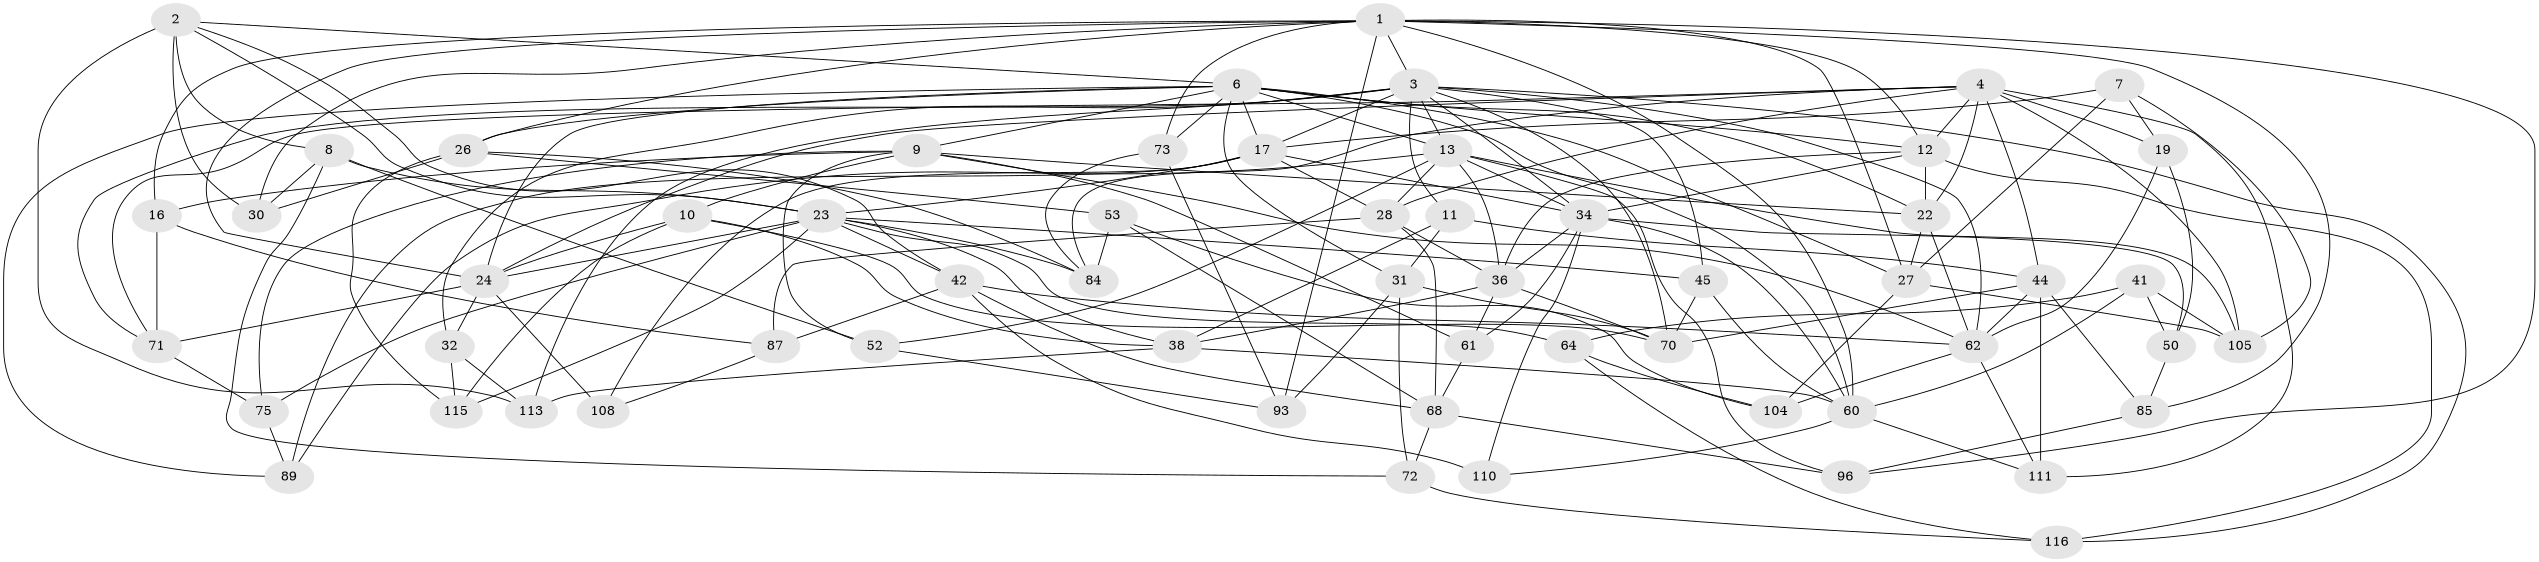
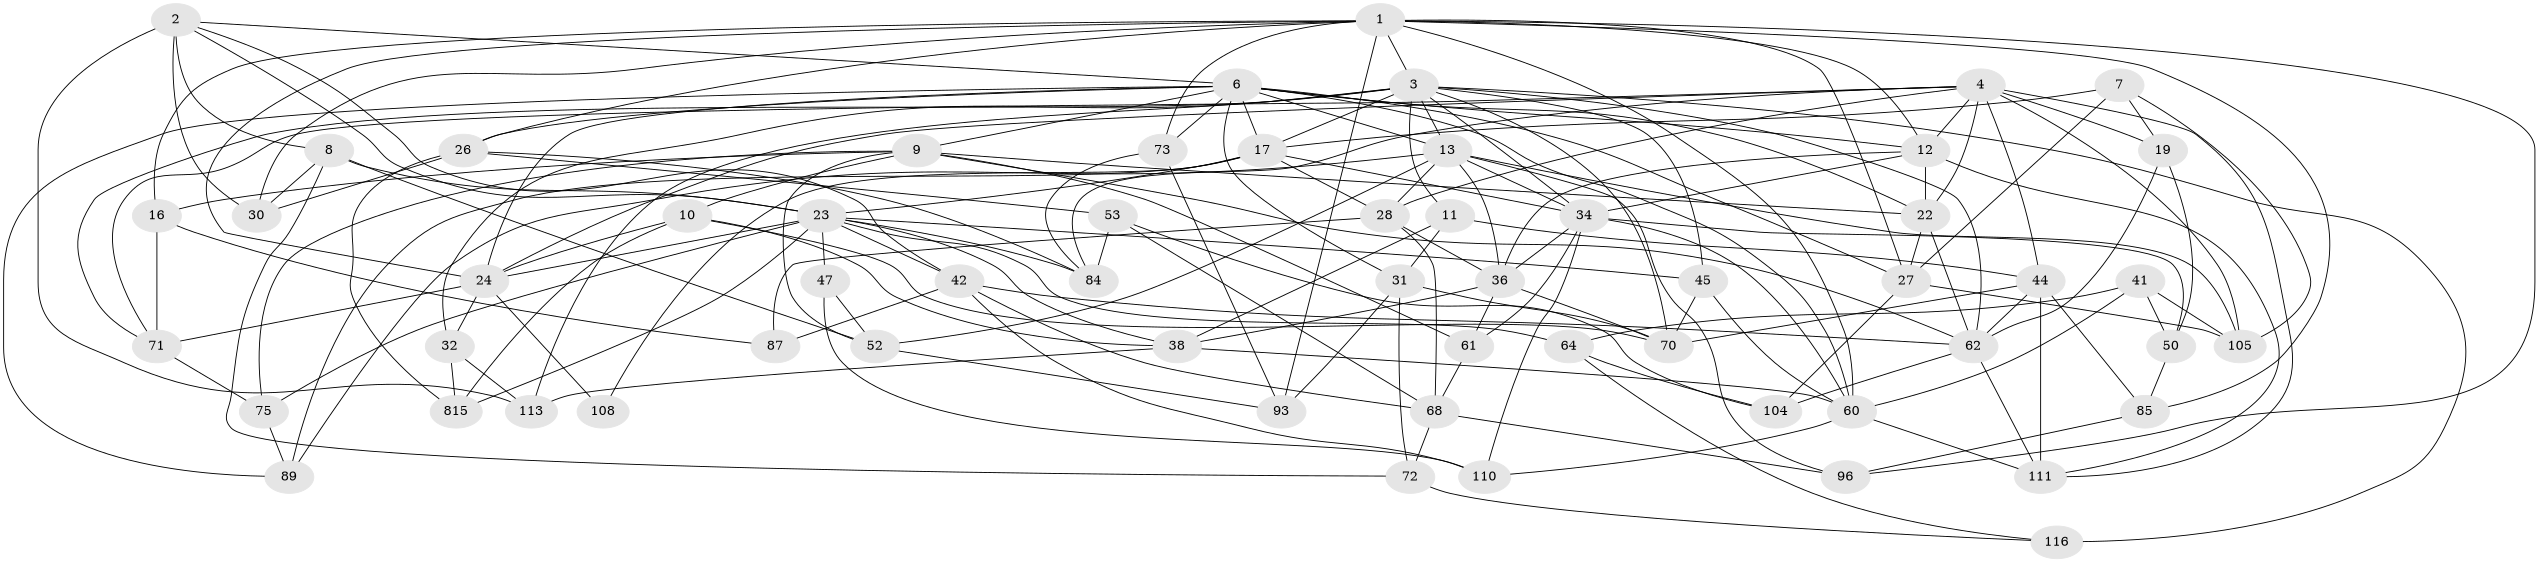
node "47": added
edge "12" -- "116": now "12" -- "111"
edge "87" -- "108": removed
node "115": label "115" -> "815"
